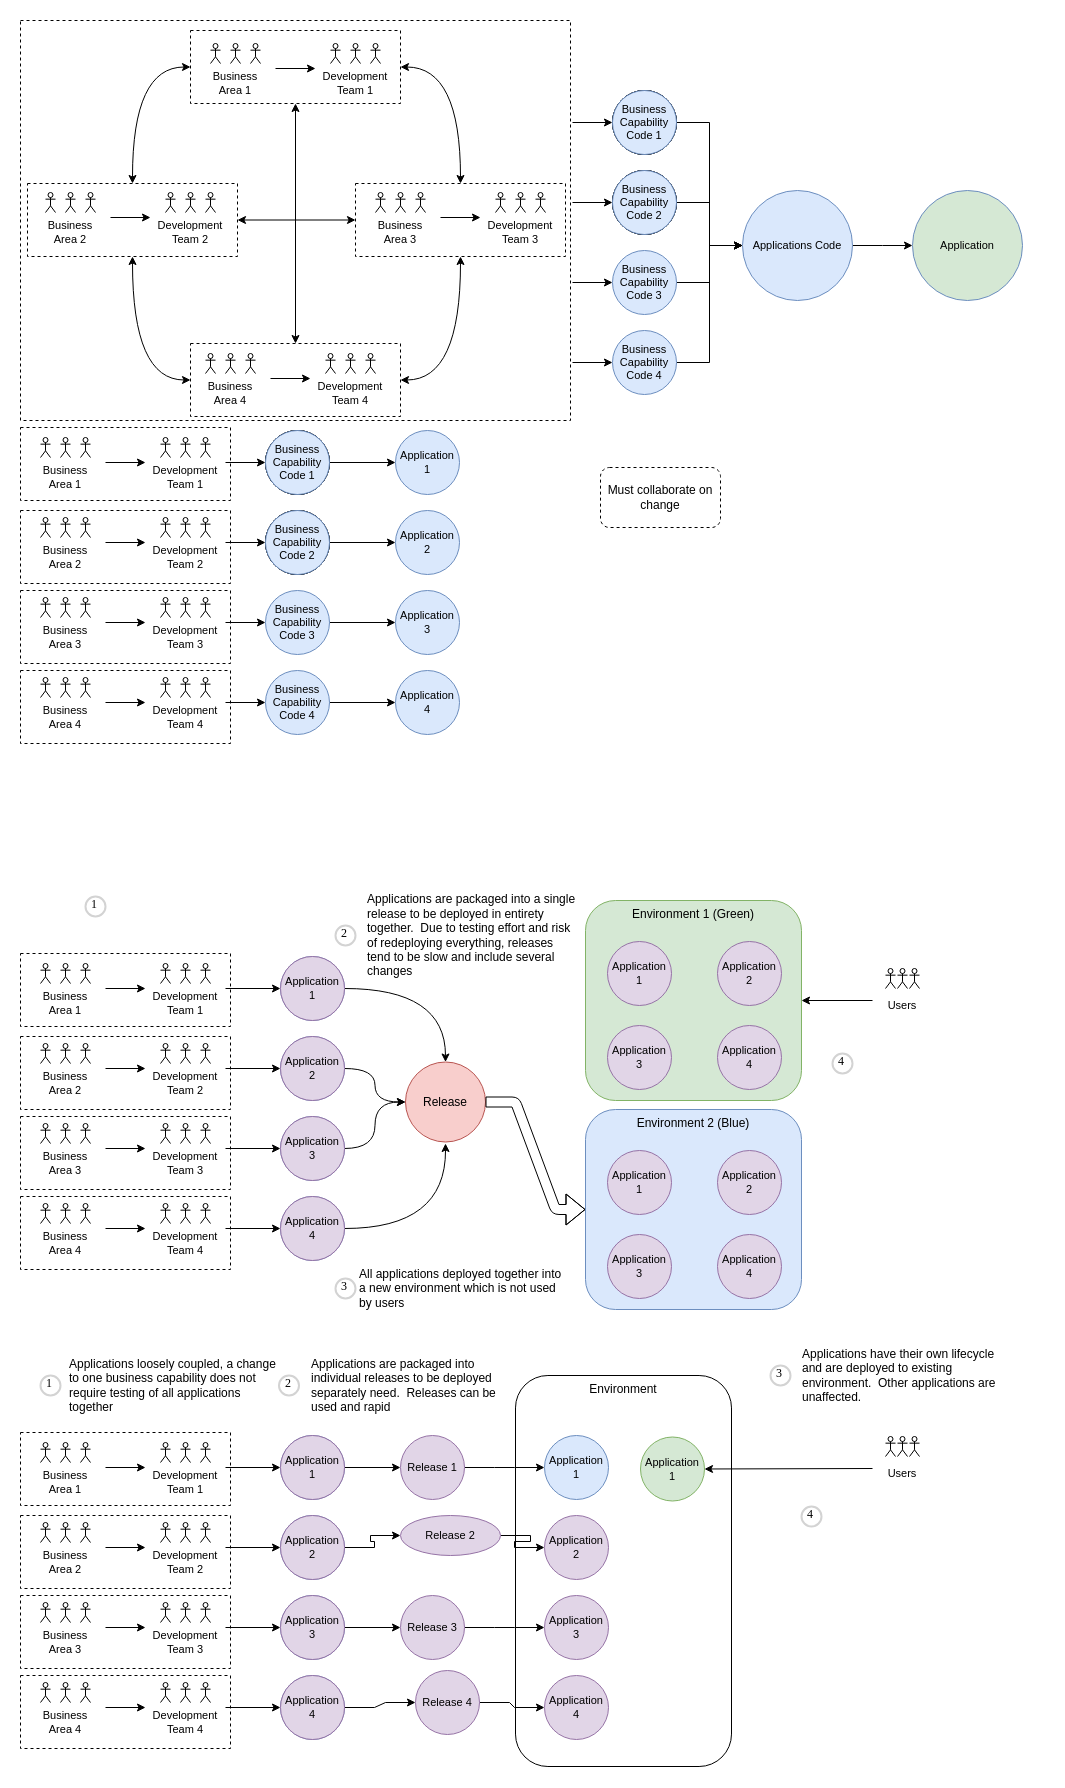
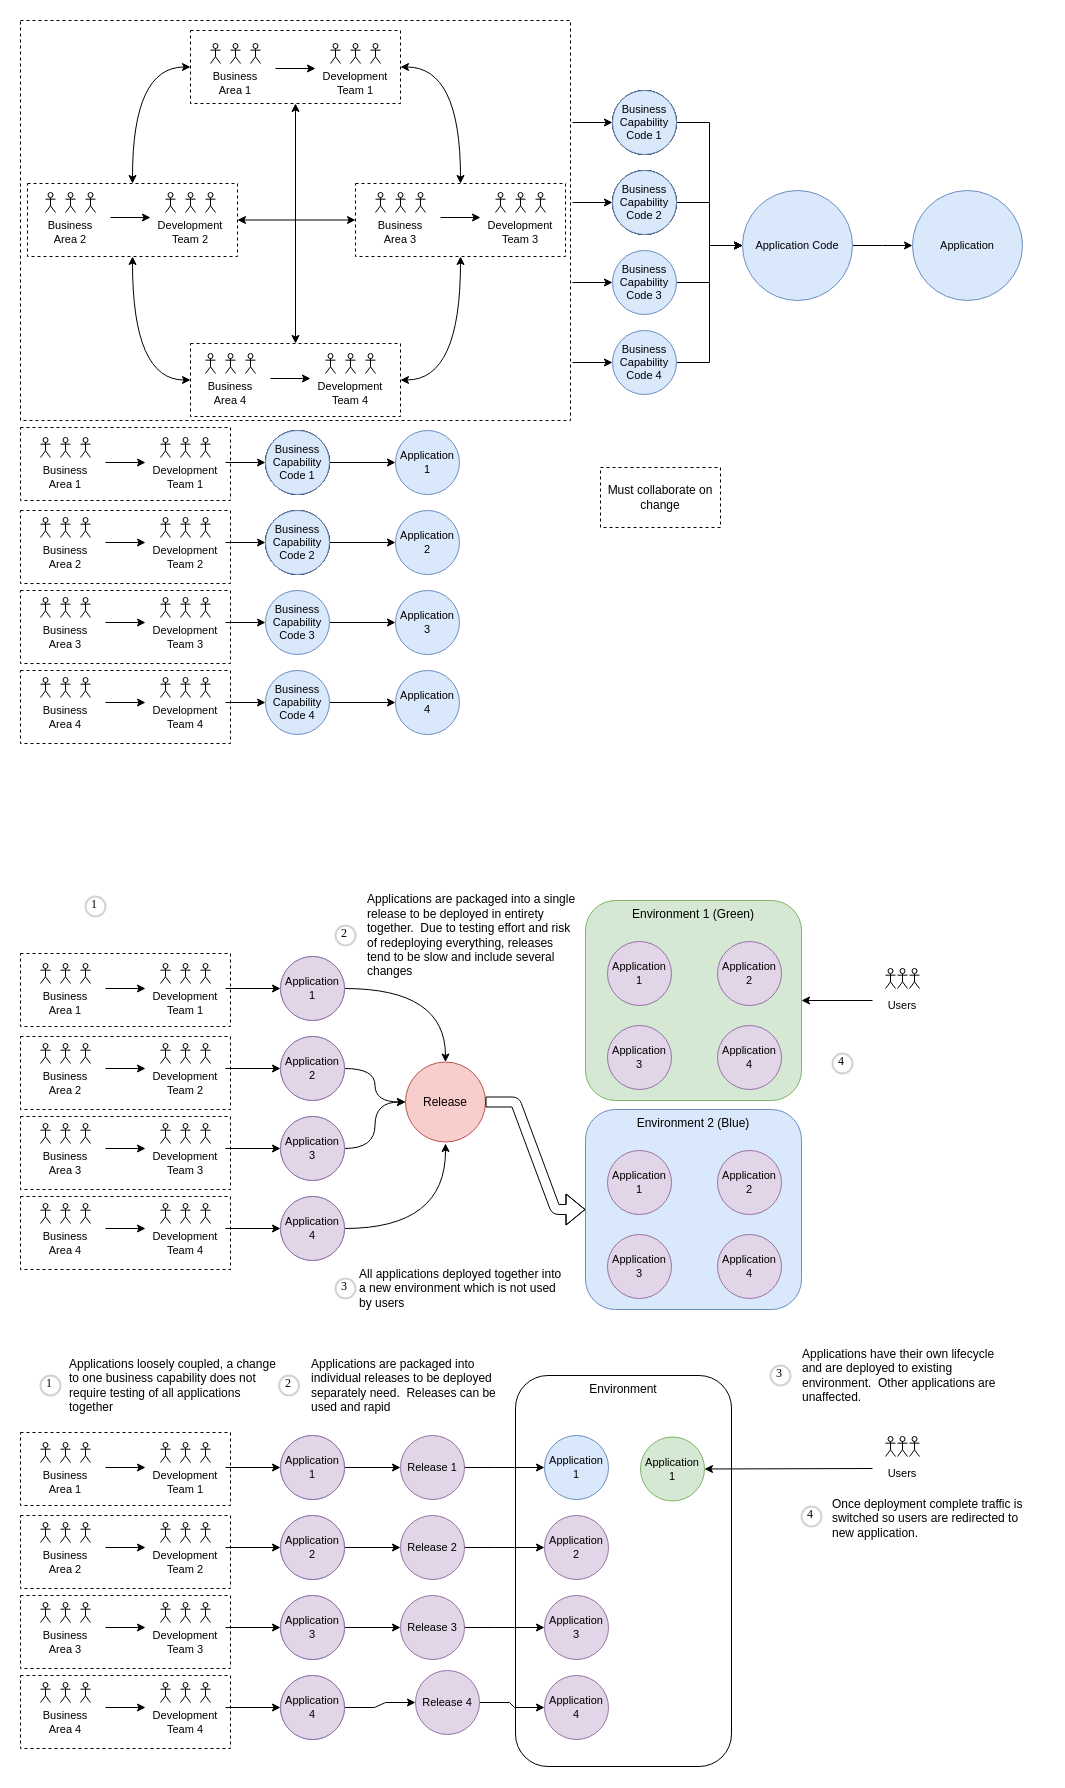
node "Applications Code": label "Applications Code" -> "Application Code"
node "Application": fillcolor #d5e8d4 -> #dae8fc
node "Must collaborate on change": shape rounded rectangle -> rectangle
node "Once deployment complete traffic is switched so users are redirected to new application.": added
node "Release 2": size 100x40 -> 64x64
